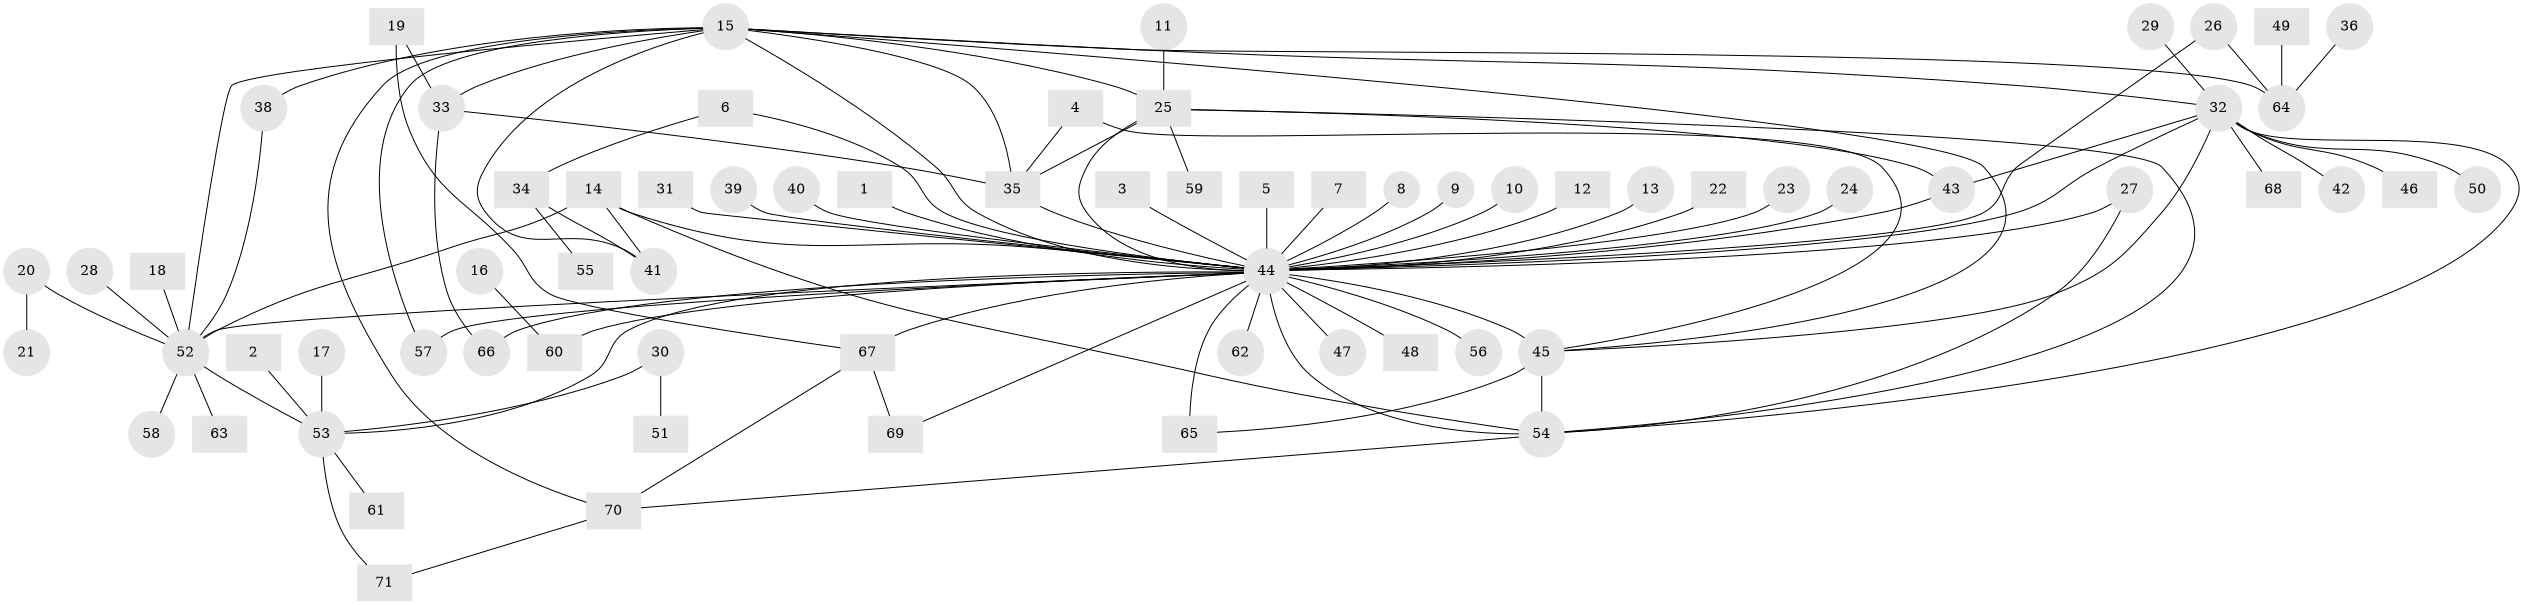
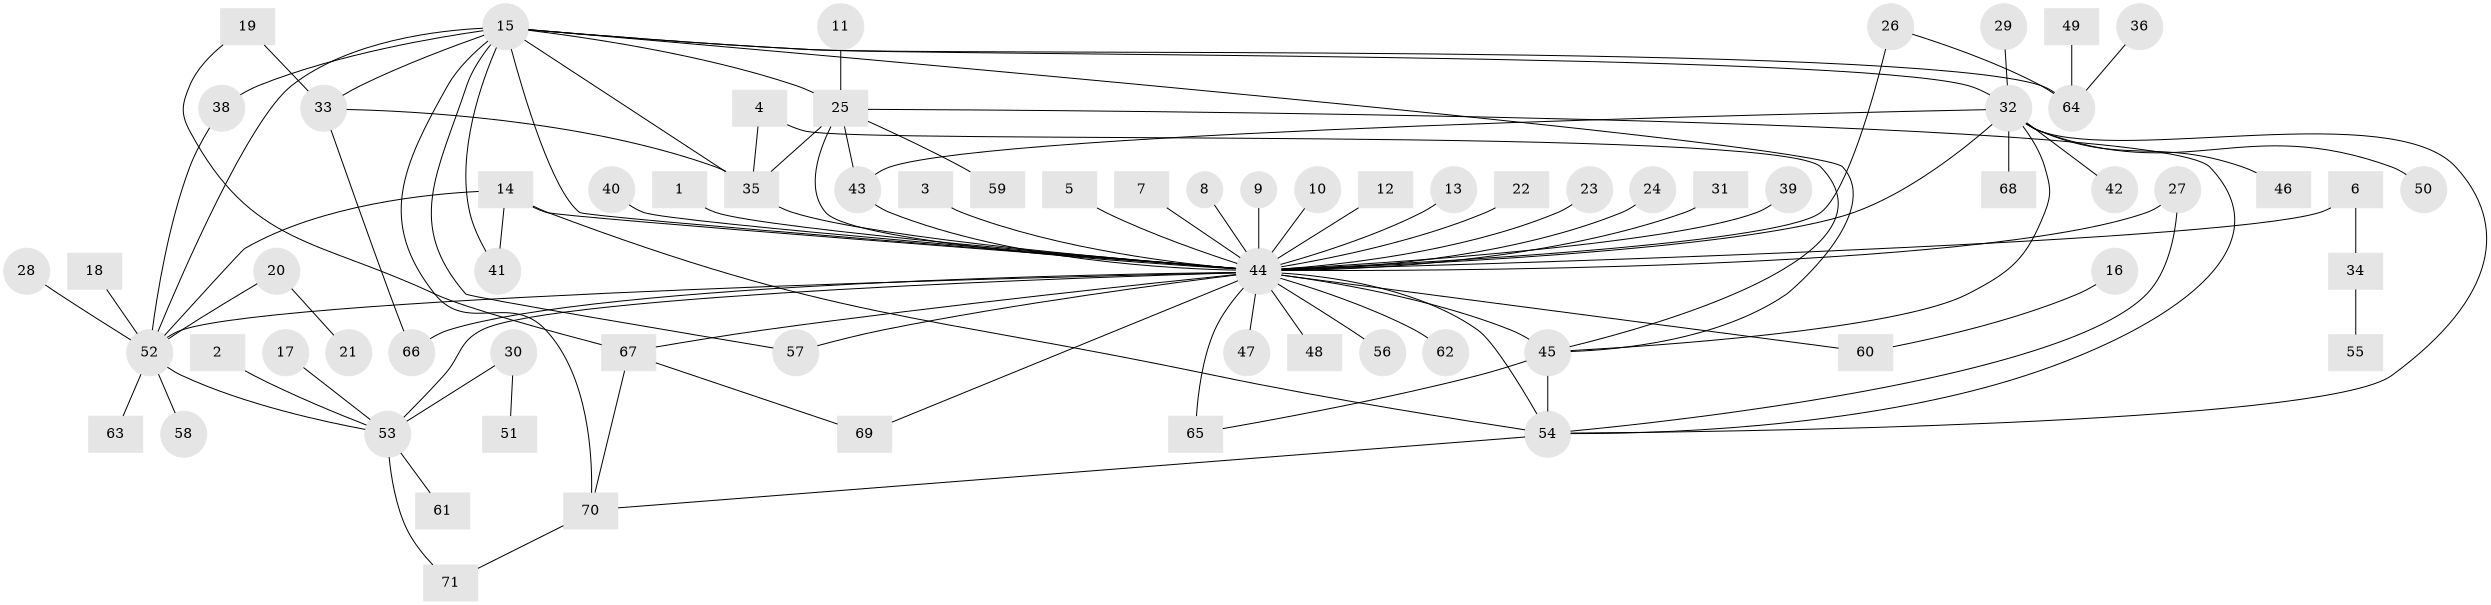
edge "34" -- "41": removed
